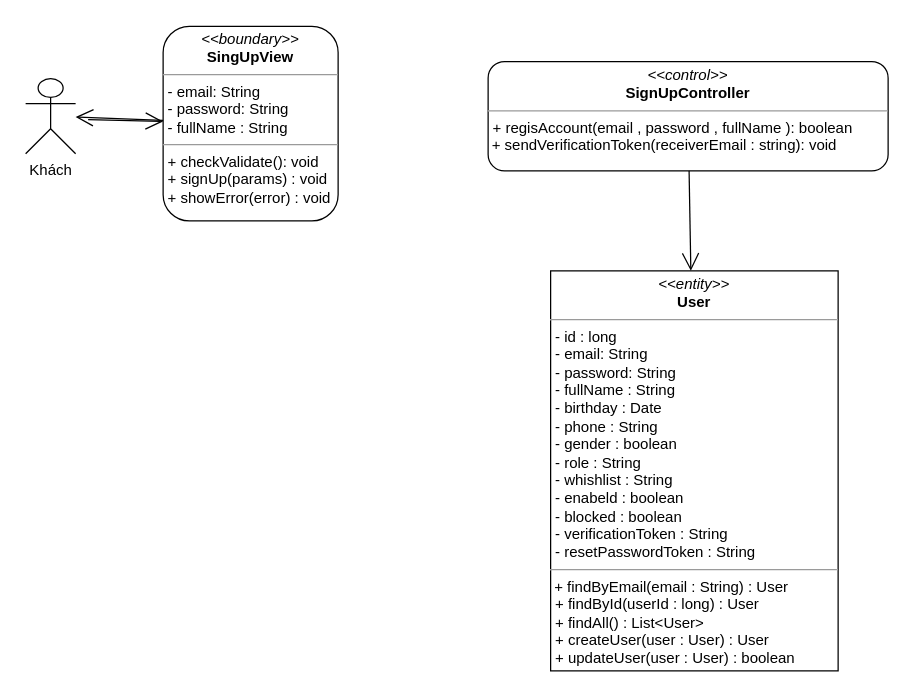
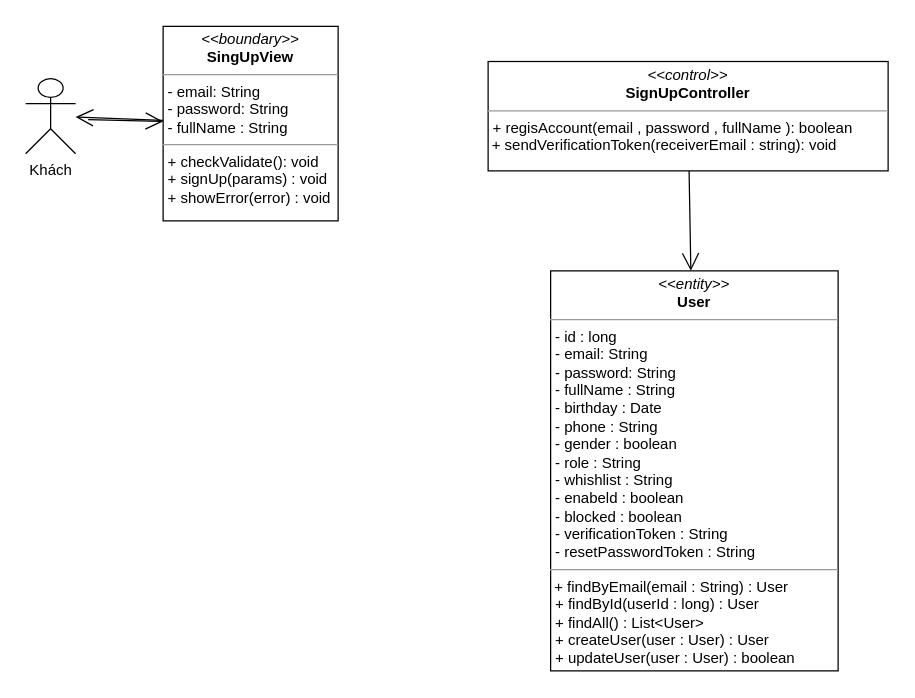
node "<<control>> SignUpController + regisAccount(email , password , fullName ): boolean + sendVerificationToken(receiverEmail : string): void": shape rounded rectangle -> rectangle
node "<<boundary>> SingUpView - email: String - password: String - fullName : String + checkValidate(): void + signUp(params) : void + showError(error) : void": shape rounded rectangle -> rectangle
